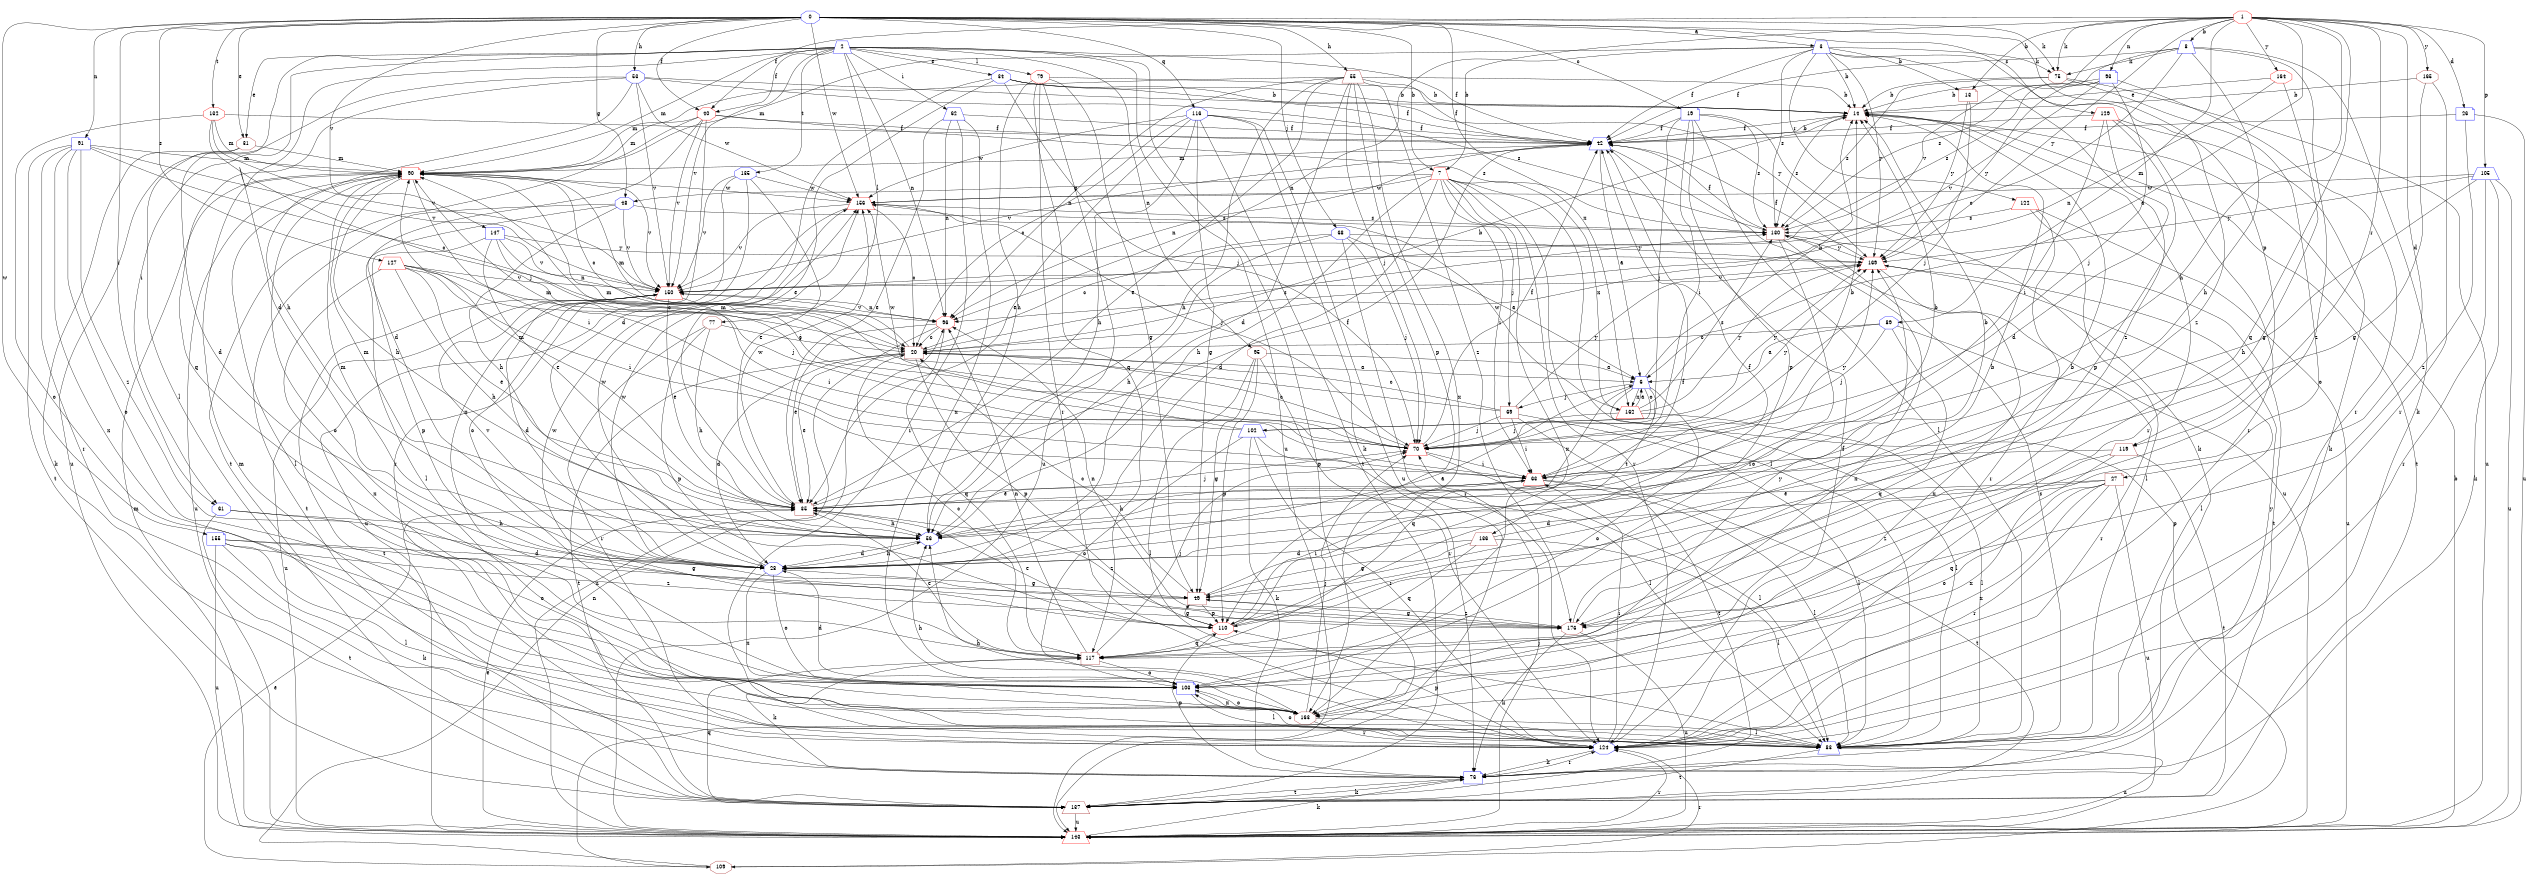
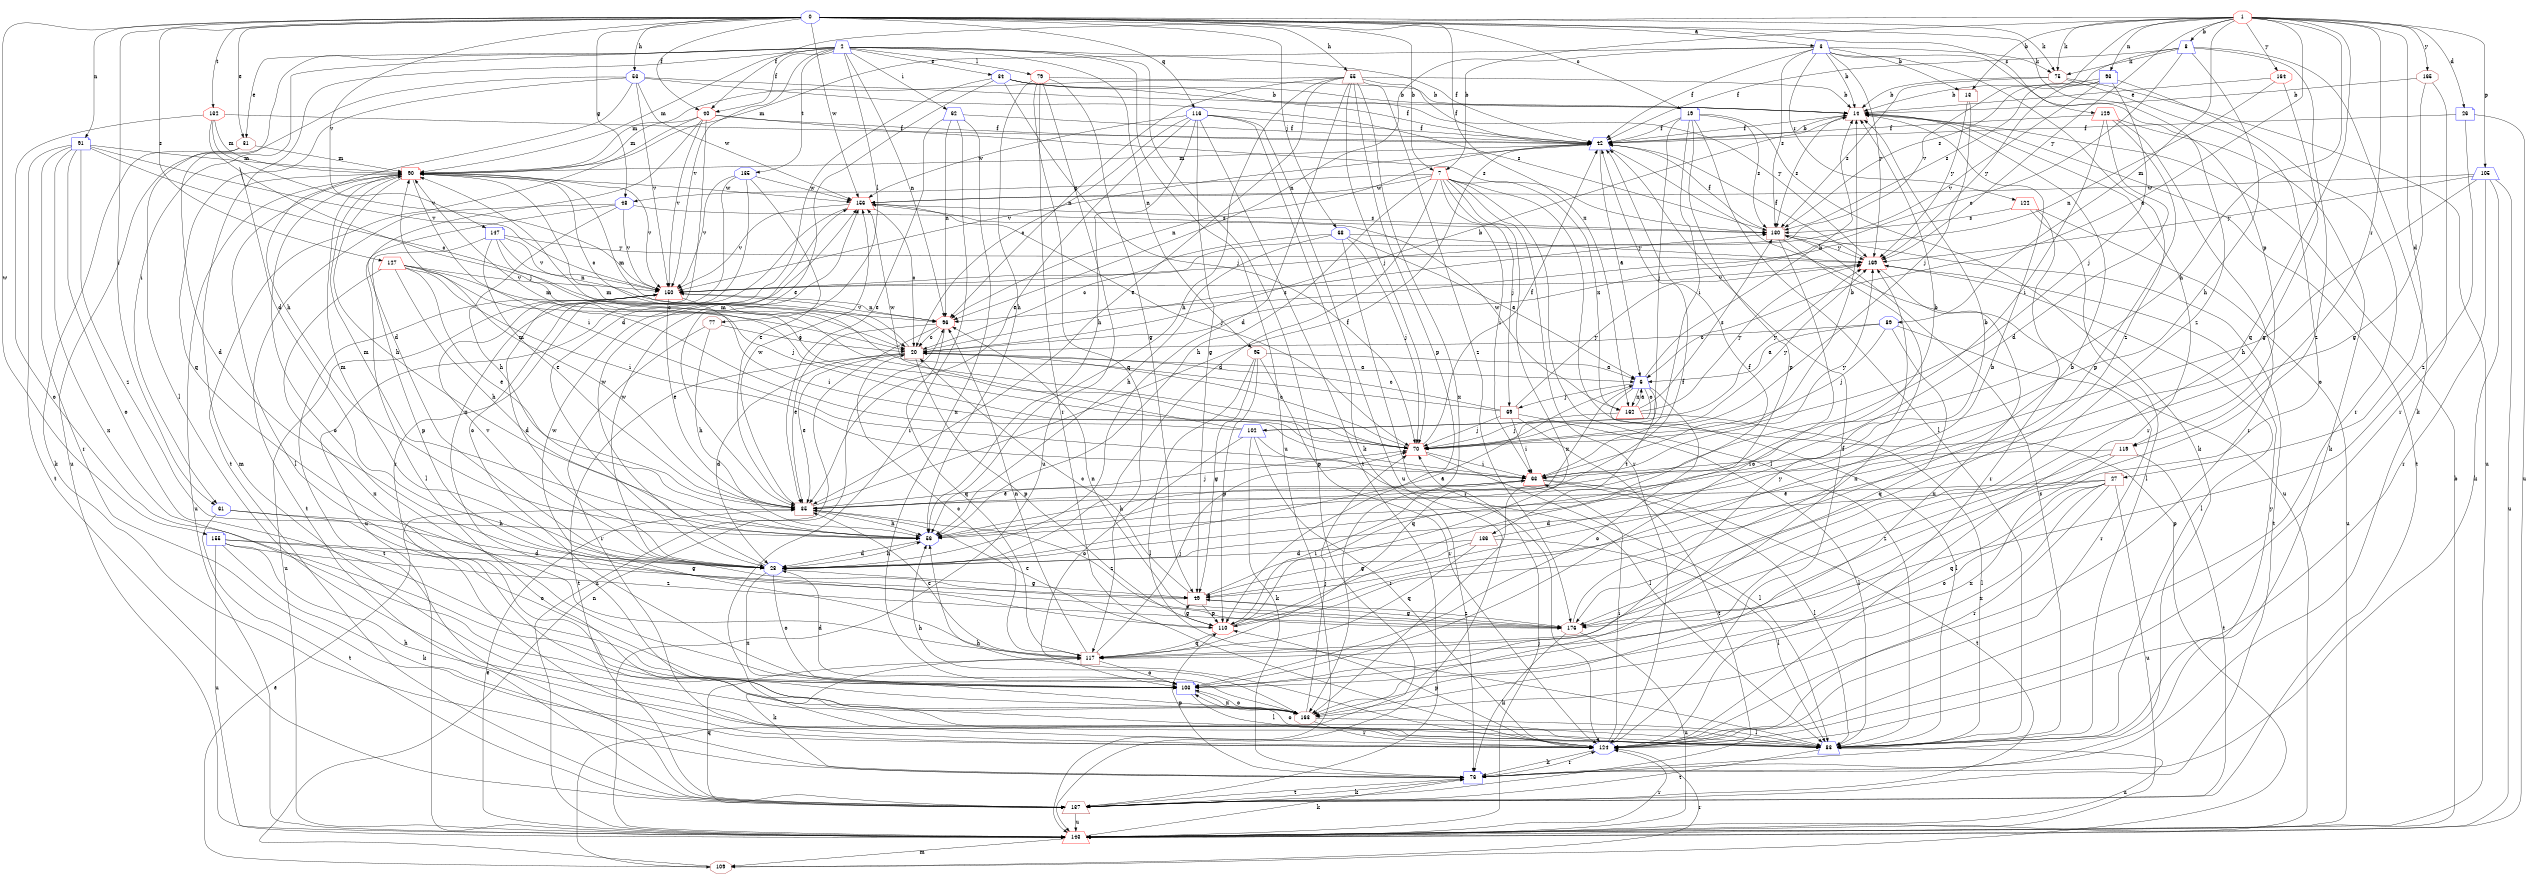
edge "77" -> "110": removed, label "p"
edge "155" -> "83": label "l" -> "h"
edge "143" -> "90": now "143" -> "109"
